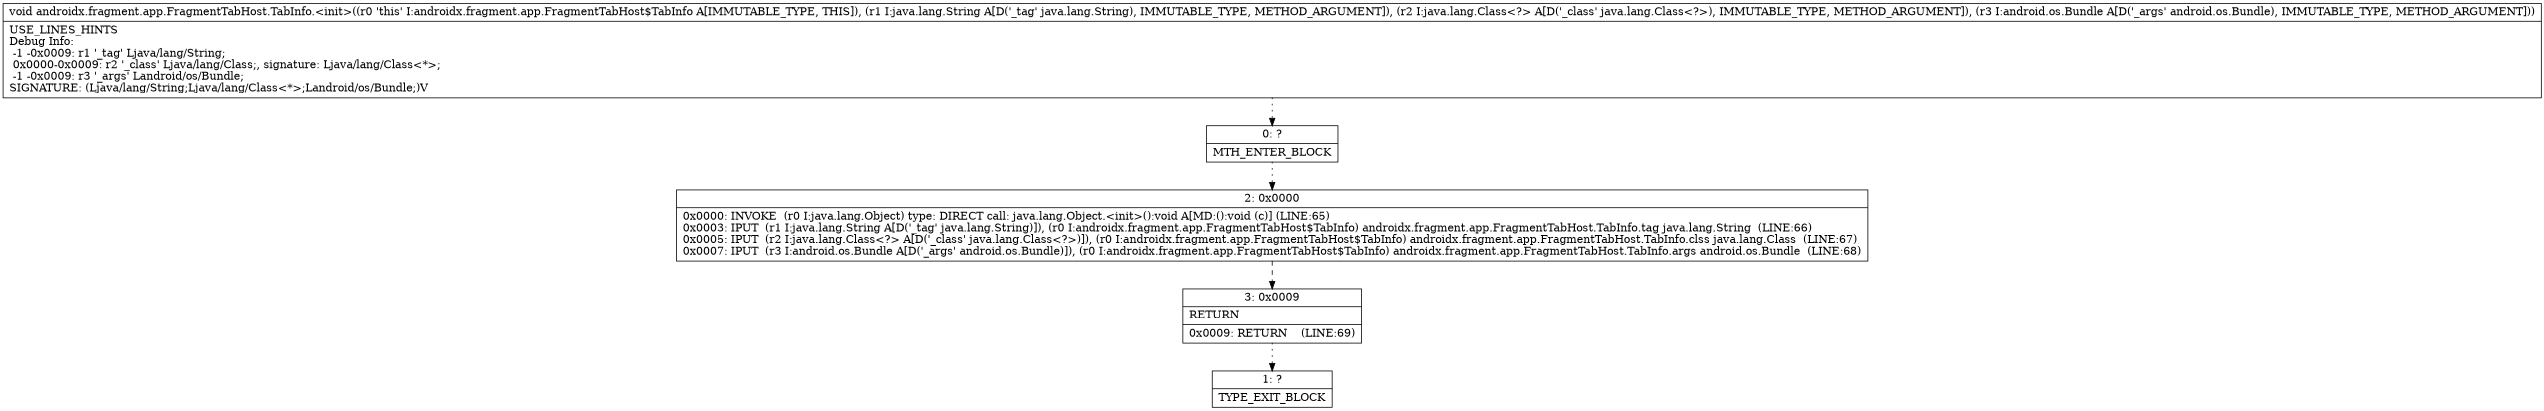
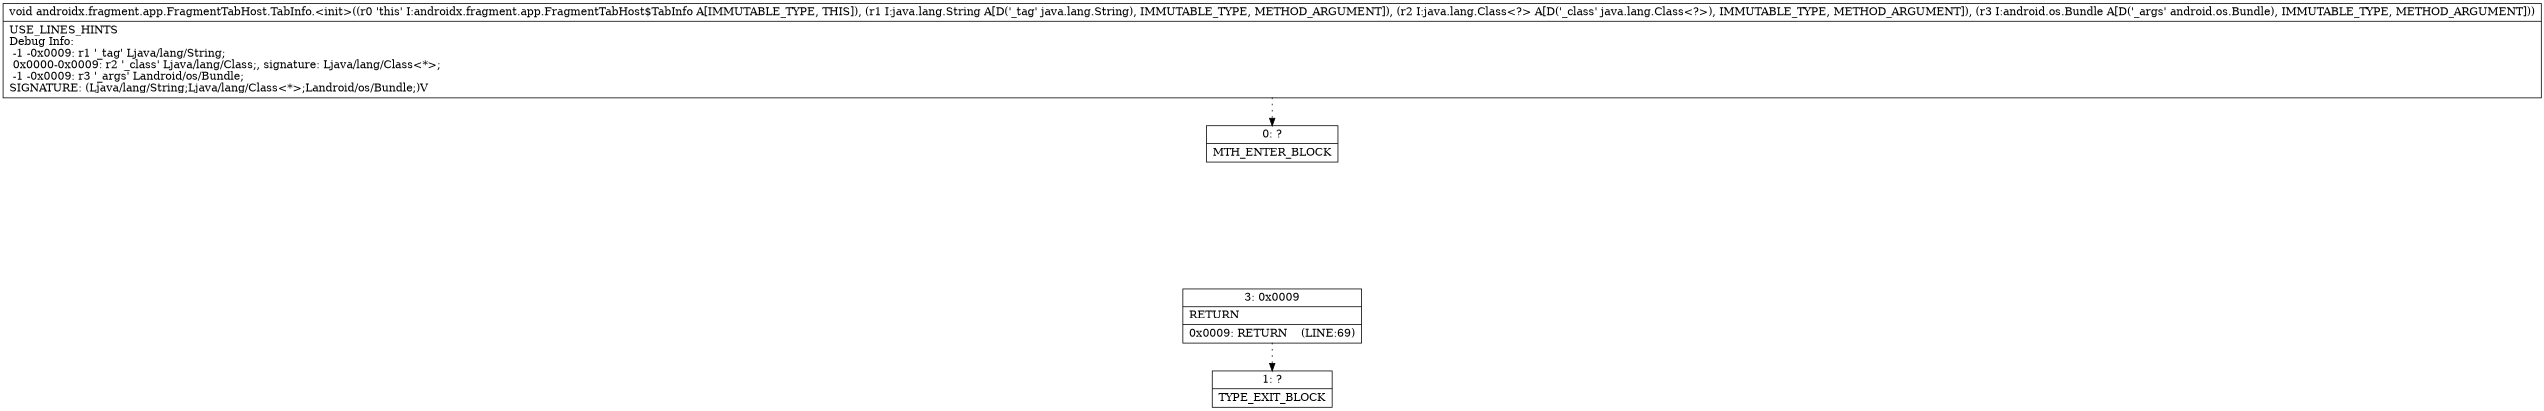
node "2: 0x0000": removed
